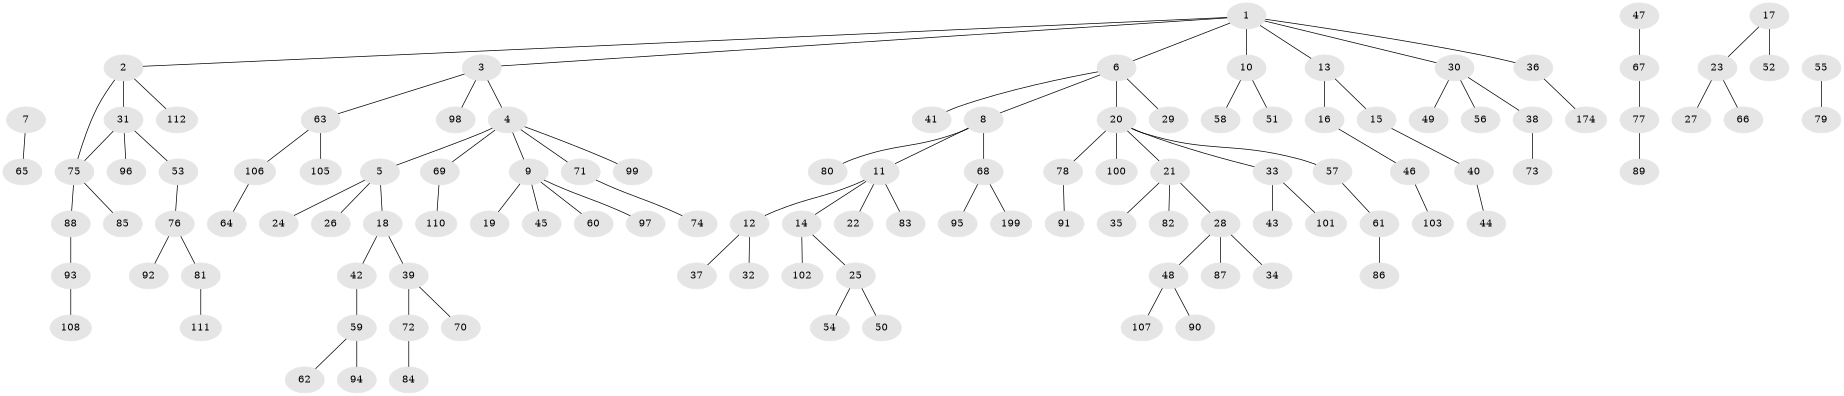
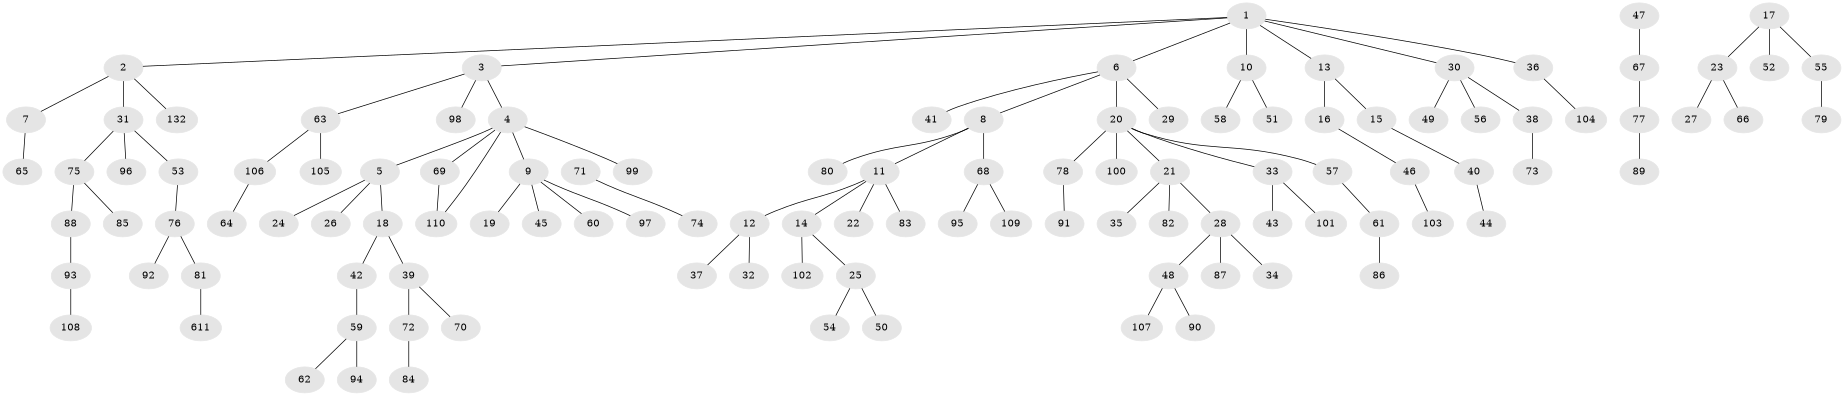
edge "17" -- "55": added
edge "2" -- "75": now "2" -- "7"
node "112": label "112" -> "132"
node "174": label "174" -> "104"
edge "4" -- "71": now "4" -- "110"
node "199": label "199" -> "109"
node "111": label "111" -> "611"
